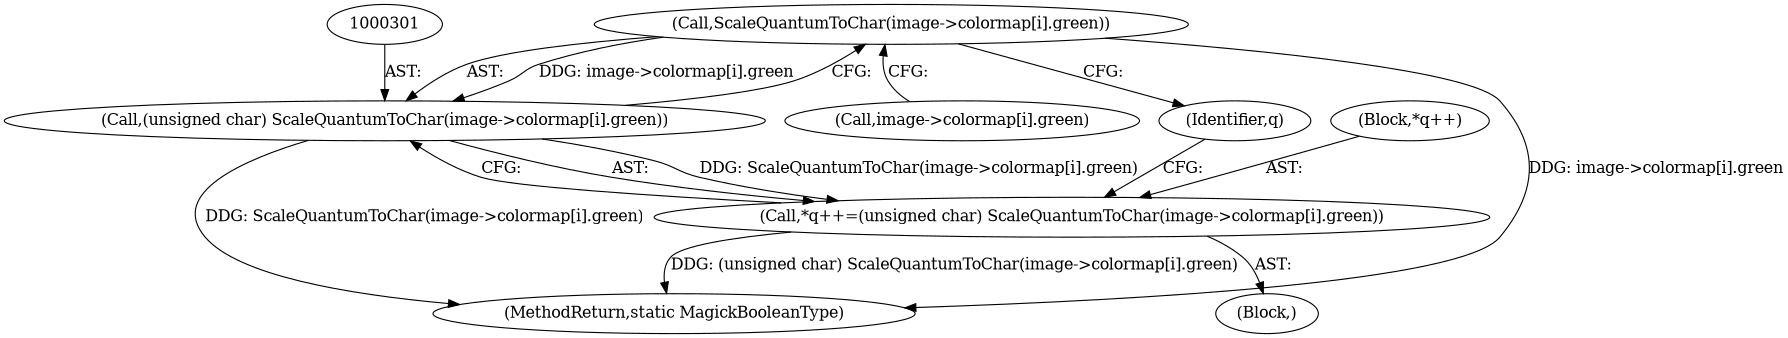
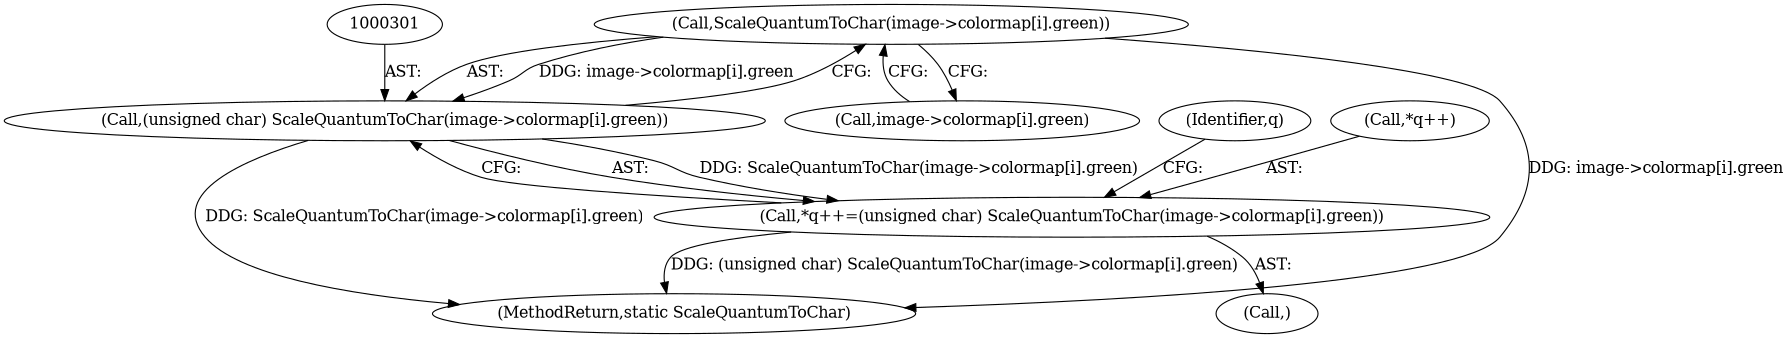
edge "(Call,ScaleQuantumToChar(image->colormap[i].green))" -> "(Identifier,q)": now "(Call,ScaleQuantumToChar(image->colormap[i].green))" -> "(Call,image->colormap[i].green)"
node "(Block,*q++)": label "(Block,*q++)" -> "(Call,*q++)"
node "(MethodReturn,static MagickBooleanType)": label "(MethodReturn,static MagickBooleanType)" -> "(MethodReturn,static ScaleQuantumToChar)"
node "(Block,)": label "(Block,)" -> "(Call,)"
